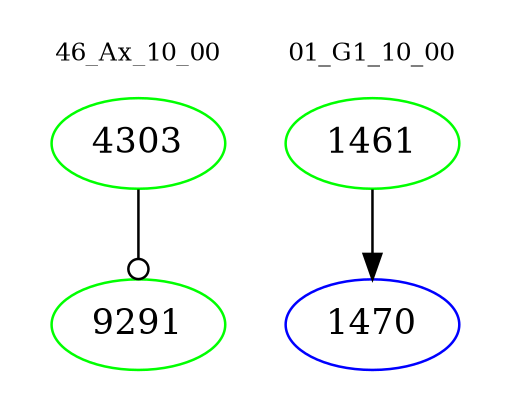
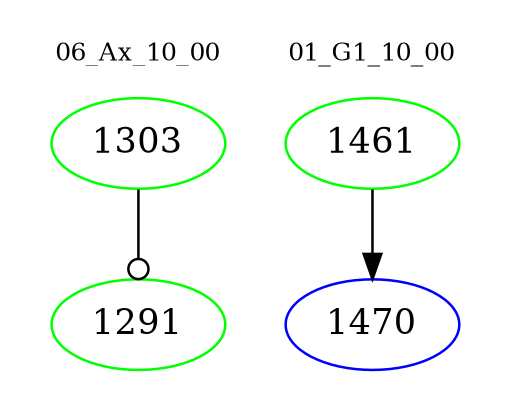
cluster "46_Ax_10_00": label "46_Ax_10_00" -> "06_Ax_10_00"
node "4303": label "4303" -> "1303"
node "9291": label "9291" -> "1291"
